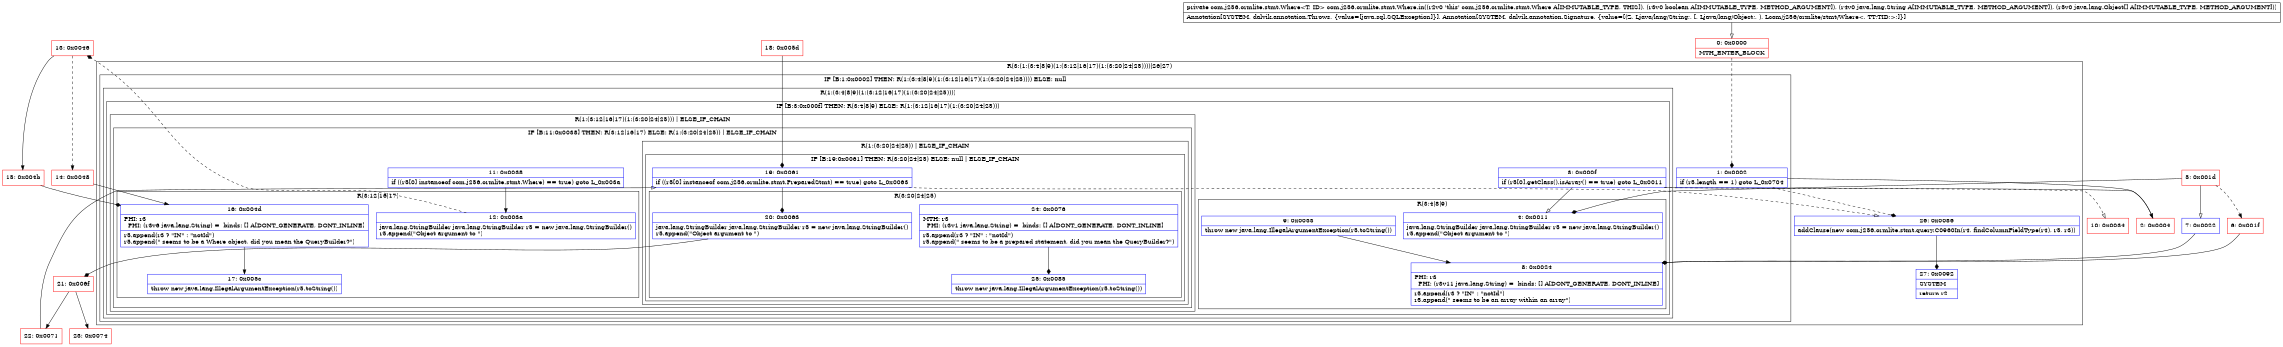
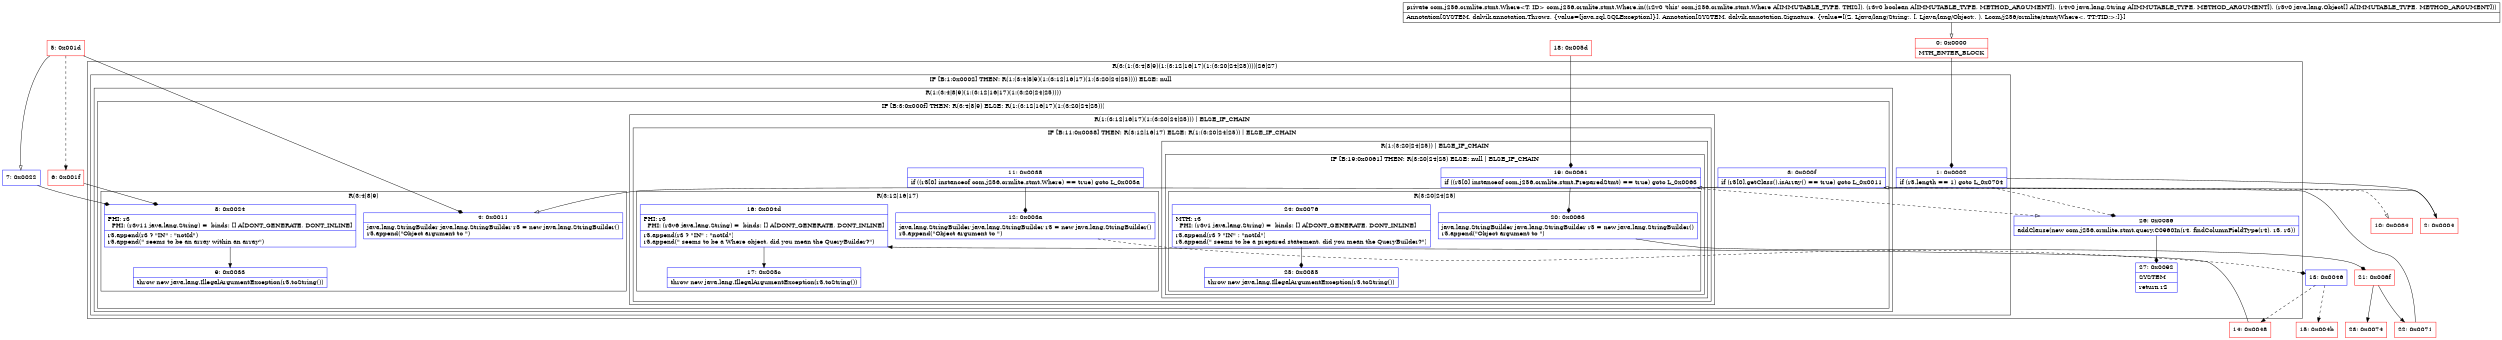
node "13: 0x0046": color red -> blue
edge "13: 0x0046" -> "15: 0x004b": style solid -> dashed
edge "0: 0x0000" -> "1: 0x0002": style dashed -> solid
edge "3: 0x000f" -> "2: 0x0004": reversed
edge "15: 0x004b" -> "16: 0x004d": removed
edge "11: 0x0038" -> "12: 0x003a": arrowhead normal -> diamond
edge "9: 0x0033" -> "8: 0x0024": reversed
